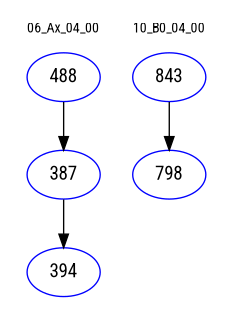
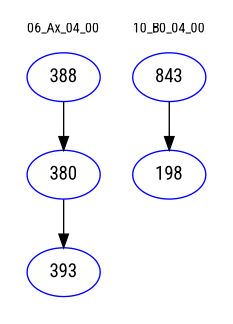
node "488": label "488" -> "388"
node "387": label "387" -> "380"
node "798": label "798" -> "198"
node "394": label "394" -> "393"
